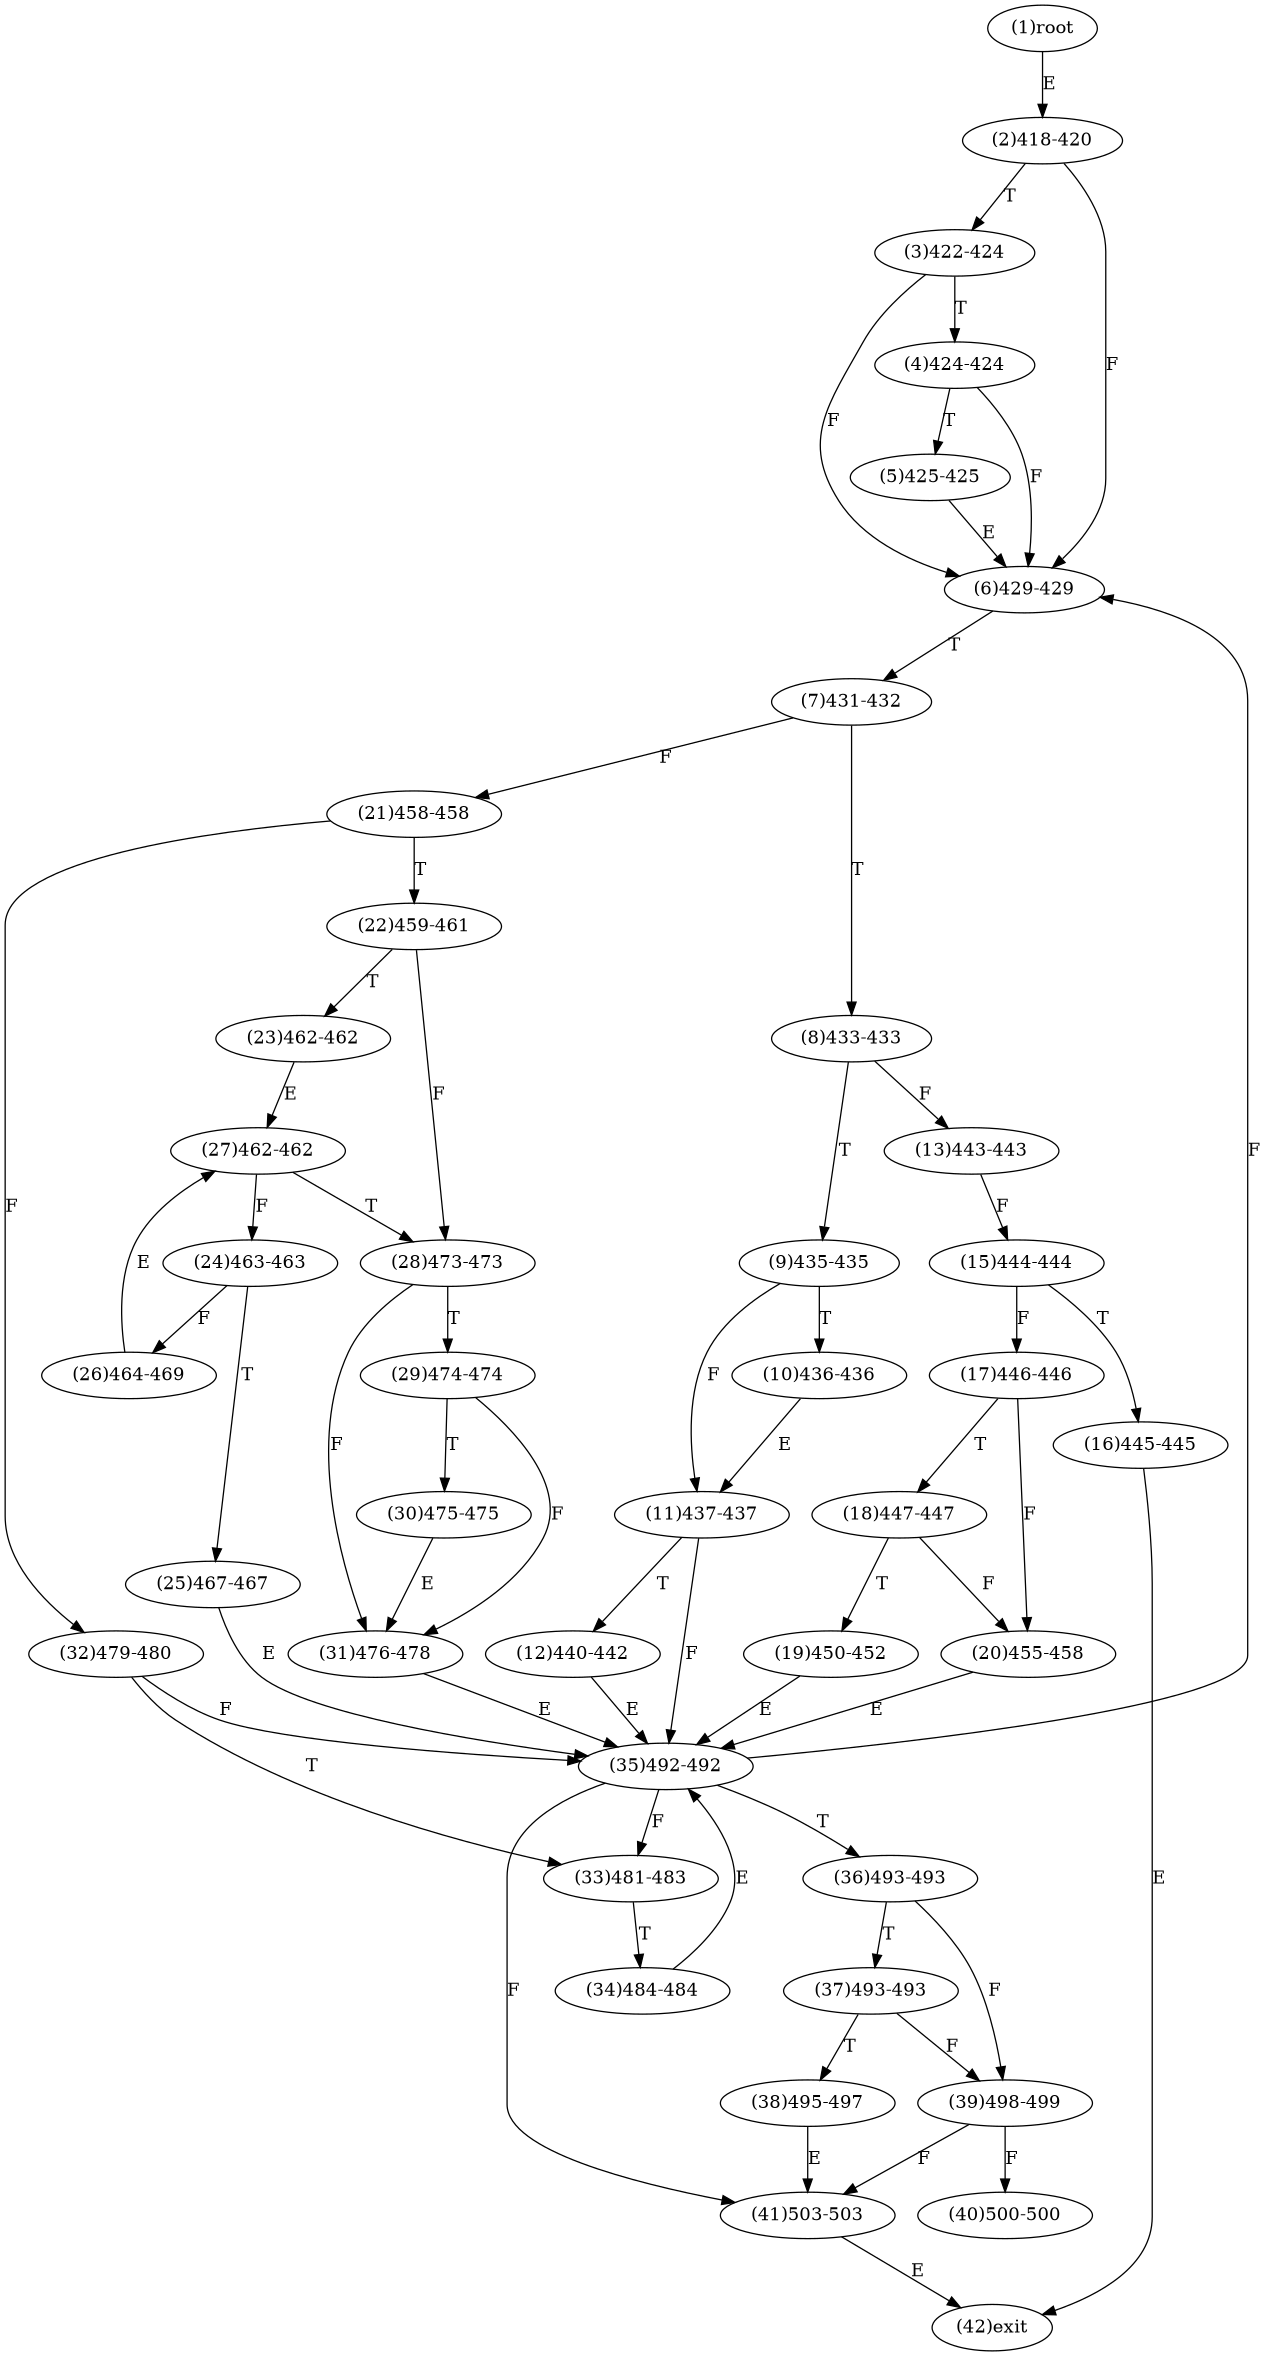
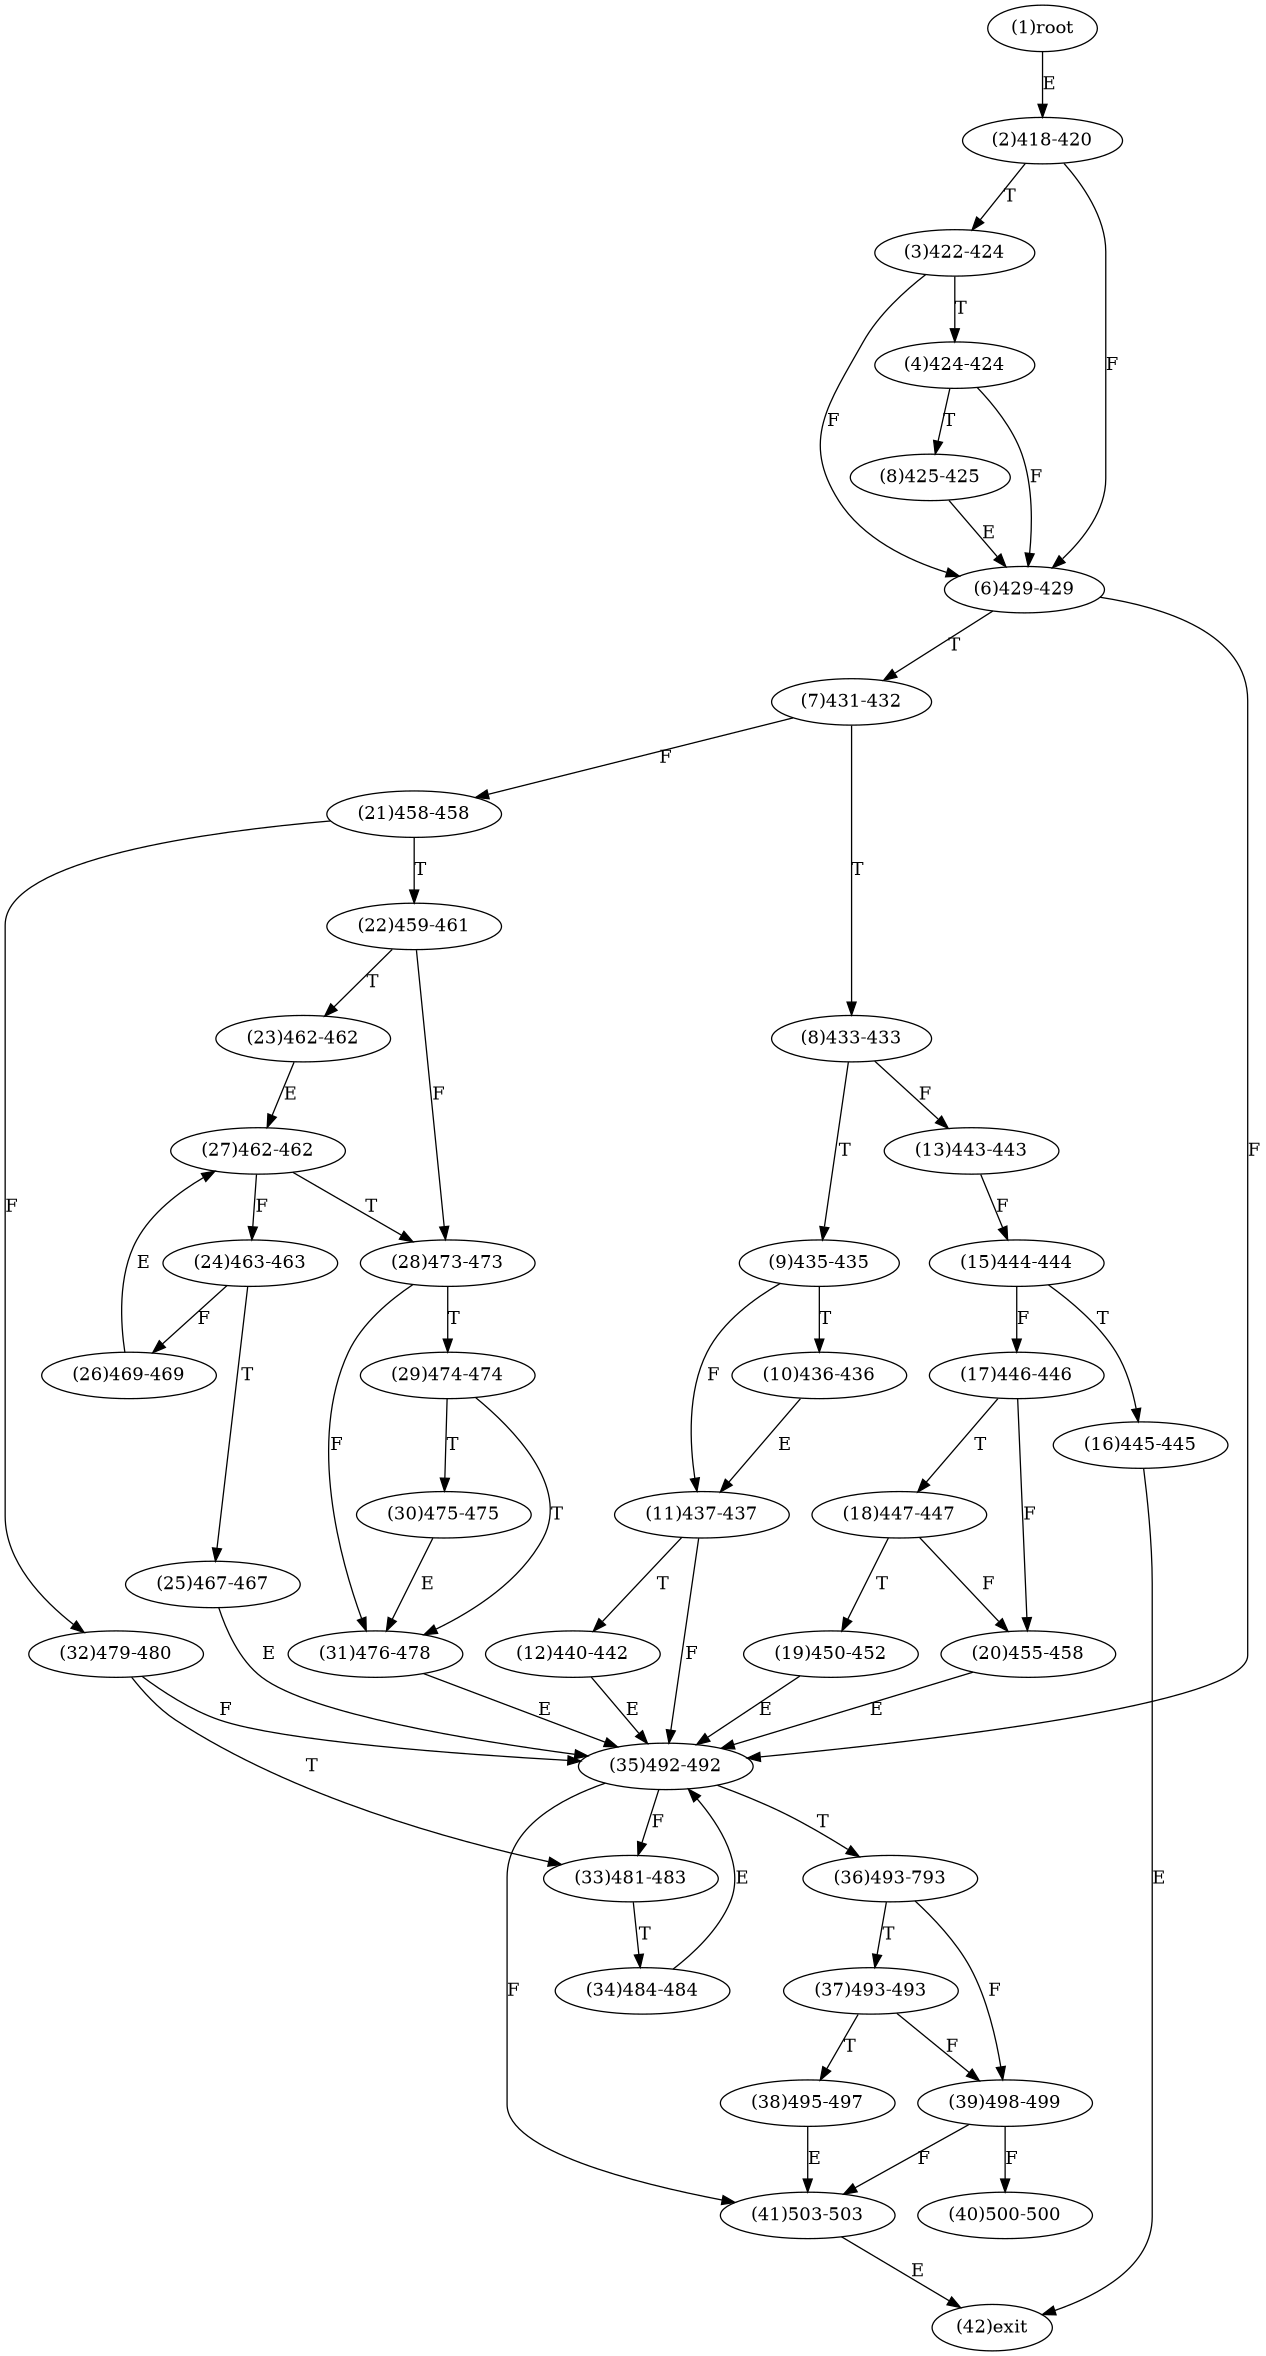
node "(5)425-425": label "(5)425-425" -> "(8)425-425"
edge "(35)492-492" -> "(6)429-429": reversed
node "(26)464-469": label "(26)464-469" -> "(26)469-469"
edge "(29)474-474" -> "(31)476-478": label "F" -> "T"
node "(36)493-493": label "(36)493-493" -> "(36)493-793"
